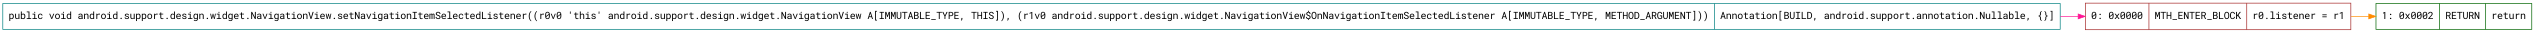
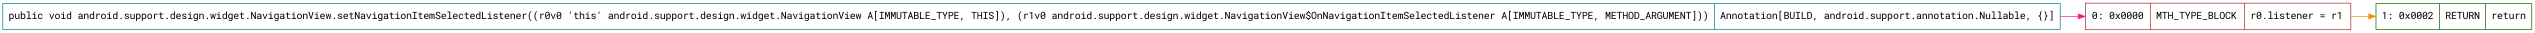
node "0: 0x0000": text "MTH_ENTER_BLOCK" -> "MTH_TYPE_BLOCK"
